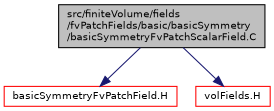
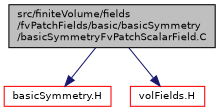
node "basicSymmetryFvPatchField.H": label "basicSymmetryFvPatchField.H" -> "basicSymmetry.H"
